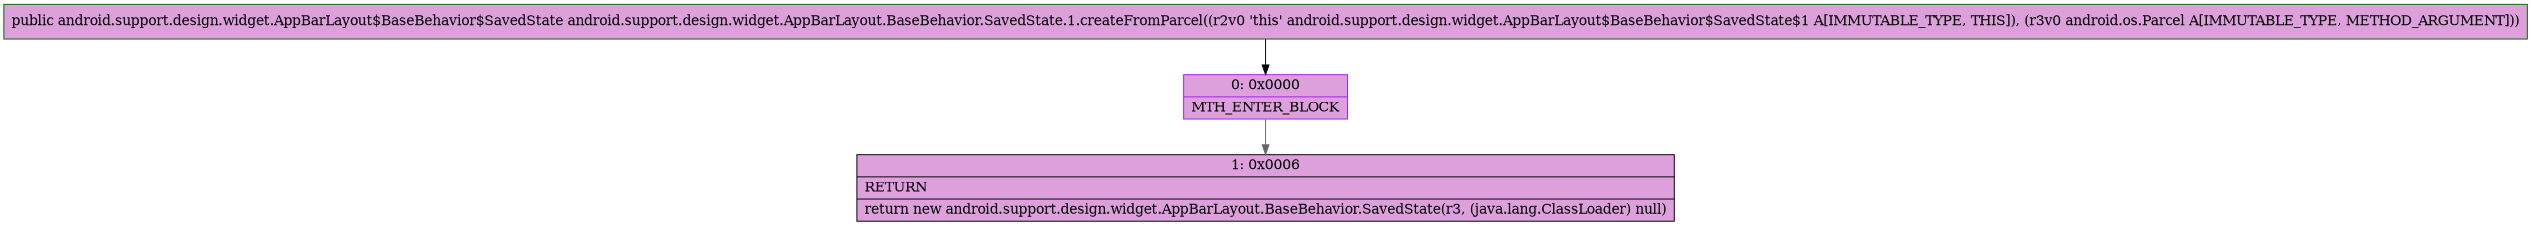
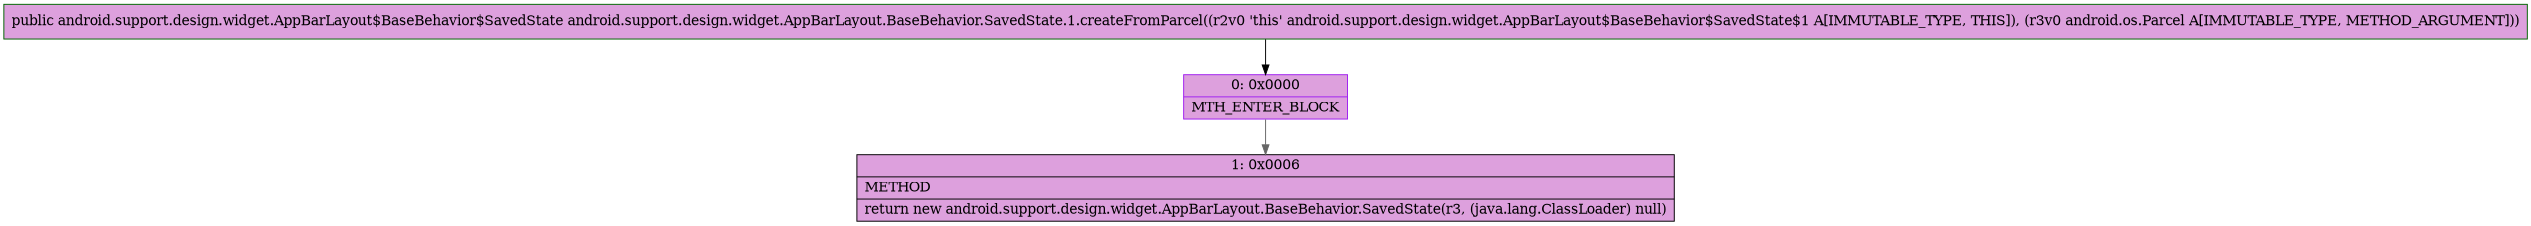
node "1: 0x0006": text "RETURN" -> "METHOD"
